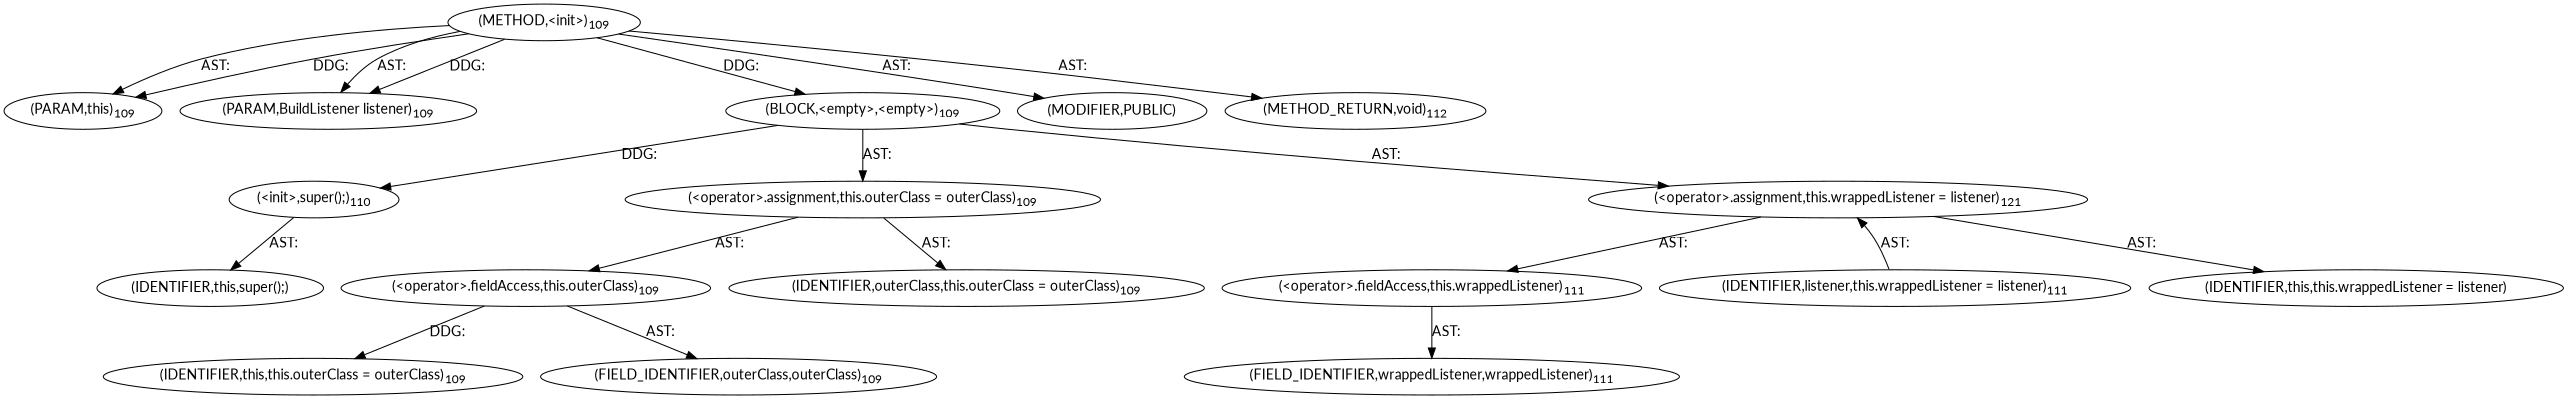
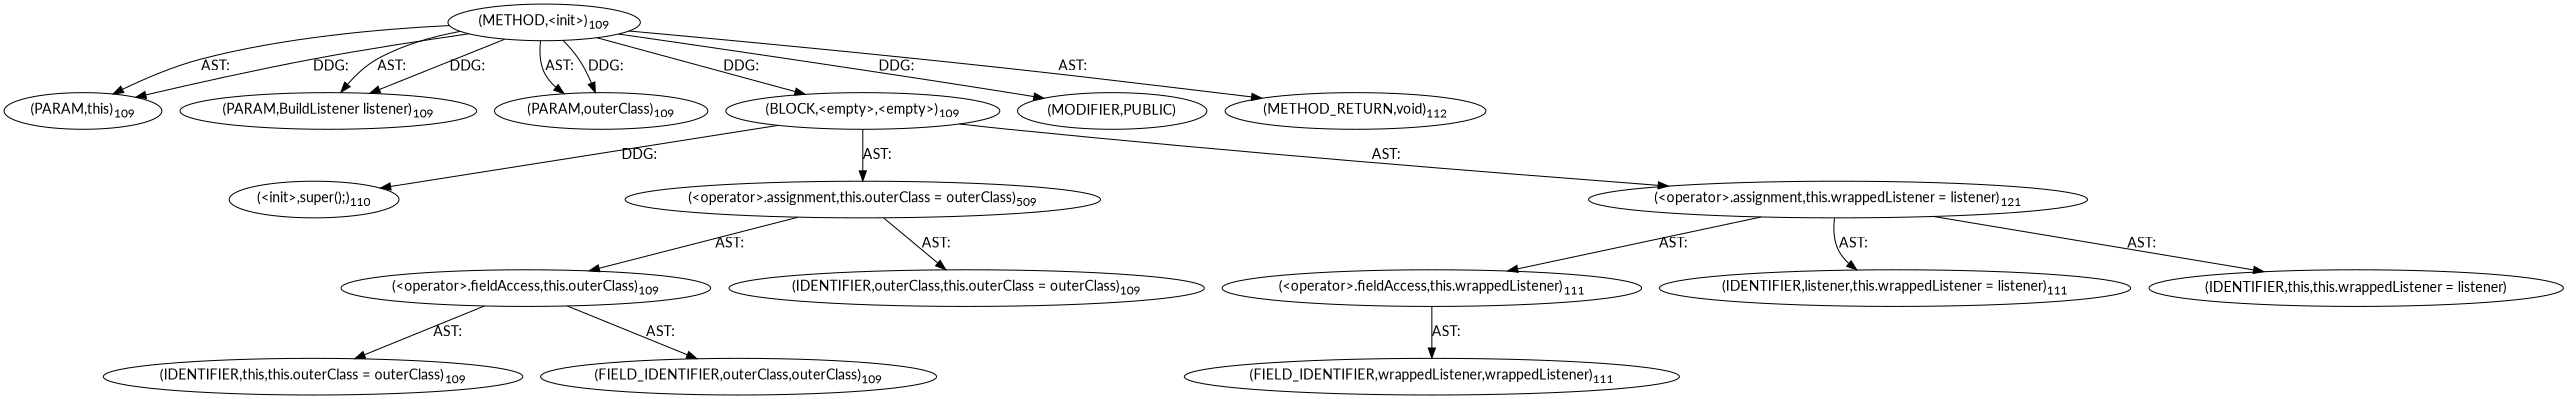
edge "(METHOD,<init>)" -> "(MODIFIER,PUBLIC)": label "AST: " -> "DDG: "
node "(PARAM,outerClass)": added
node "(<operator>.assignment,this.outerClass = outerClass)": text "109" -> "509"
edge "(IDENTIFIER,listener,this.wrappedListener = listener)" -> "(<operator>.assignment,this.wrappedListener = listener)": reversed
node "(IDENTIFIER,this,super();)": removed
edge "(<operator>.fieldAccess,this.outerClass)" -> "(IDENTIFIER,this,this.outerClass = outerClass)": label "DDG: " -> "AST: "
